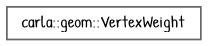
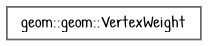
node "carla::geom::VertexWeight": label "carla::geom::VertexWeight" -> "geom::geom::VertexWeight"
